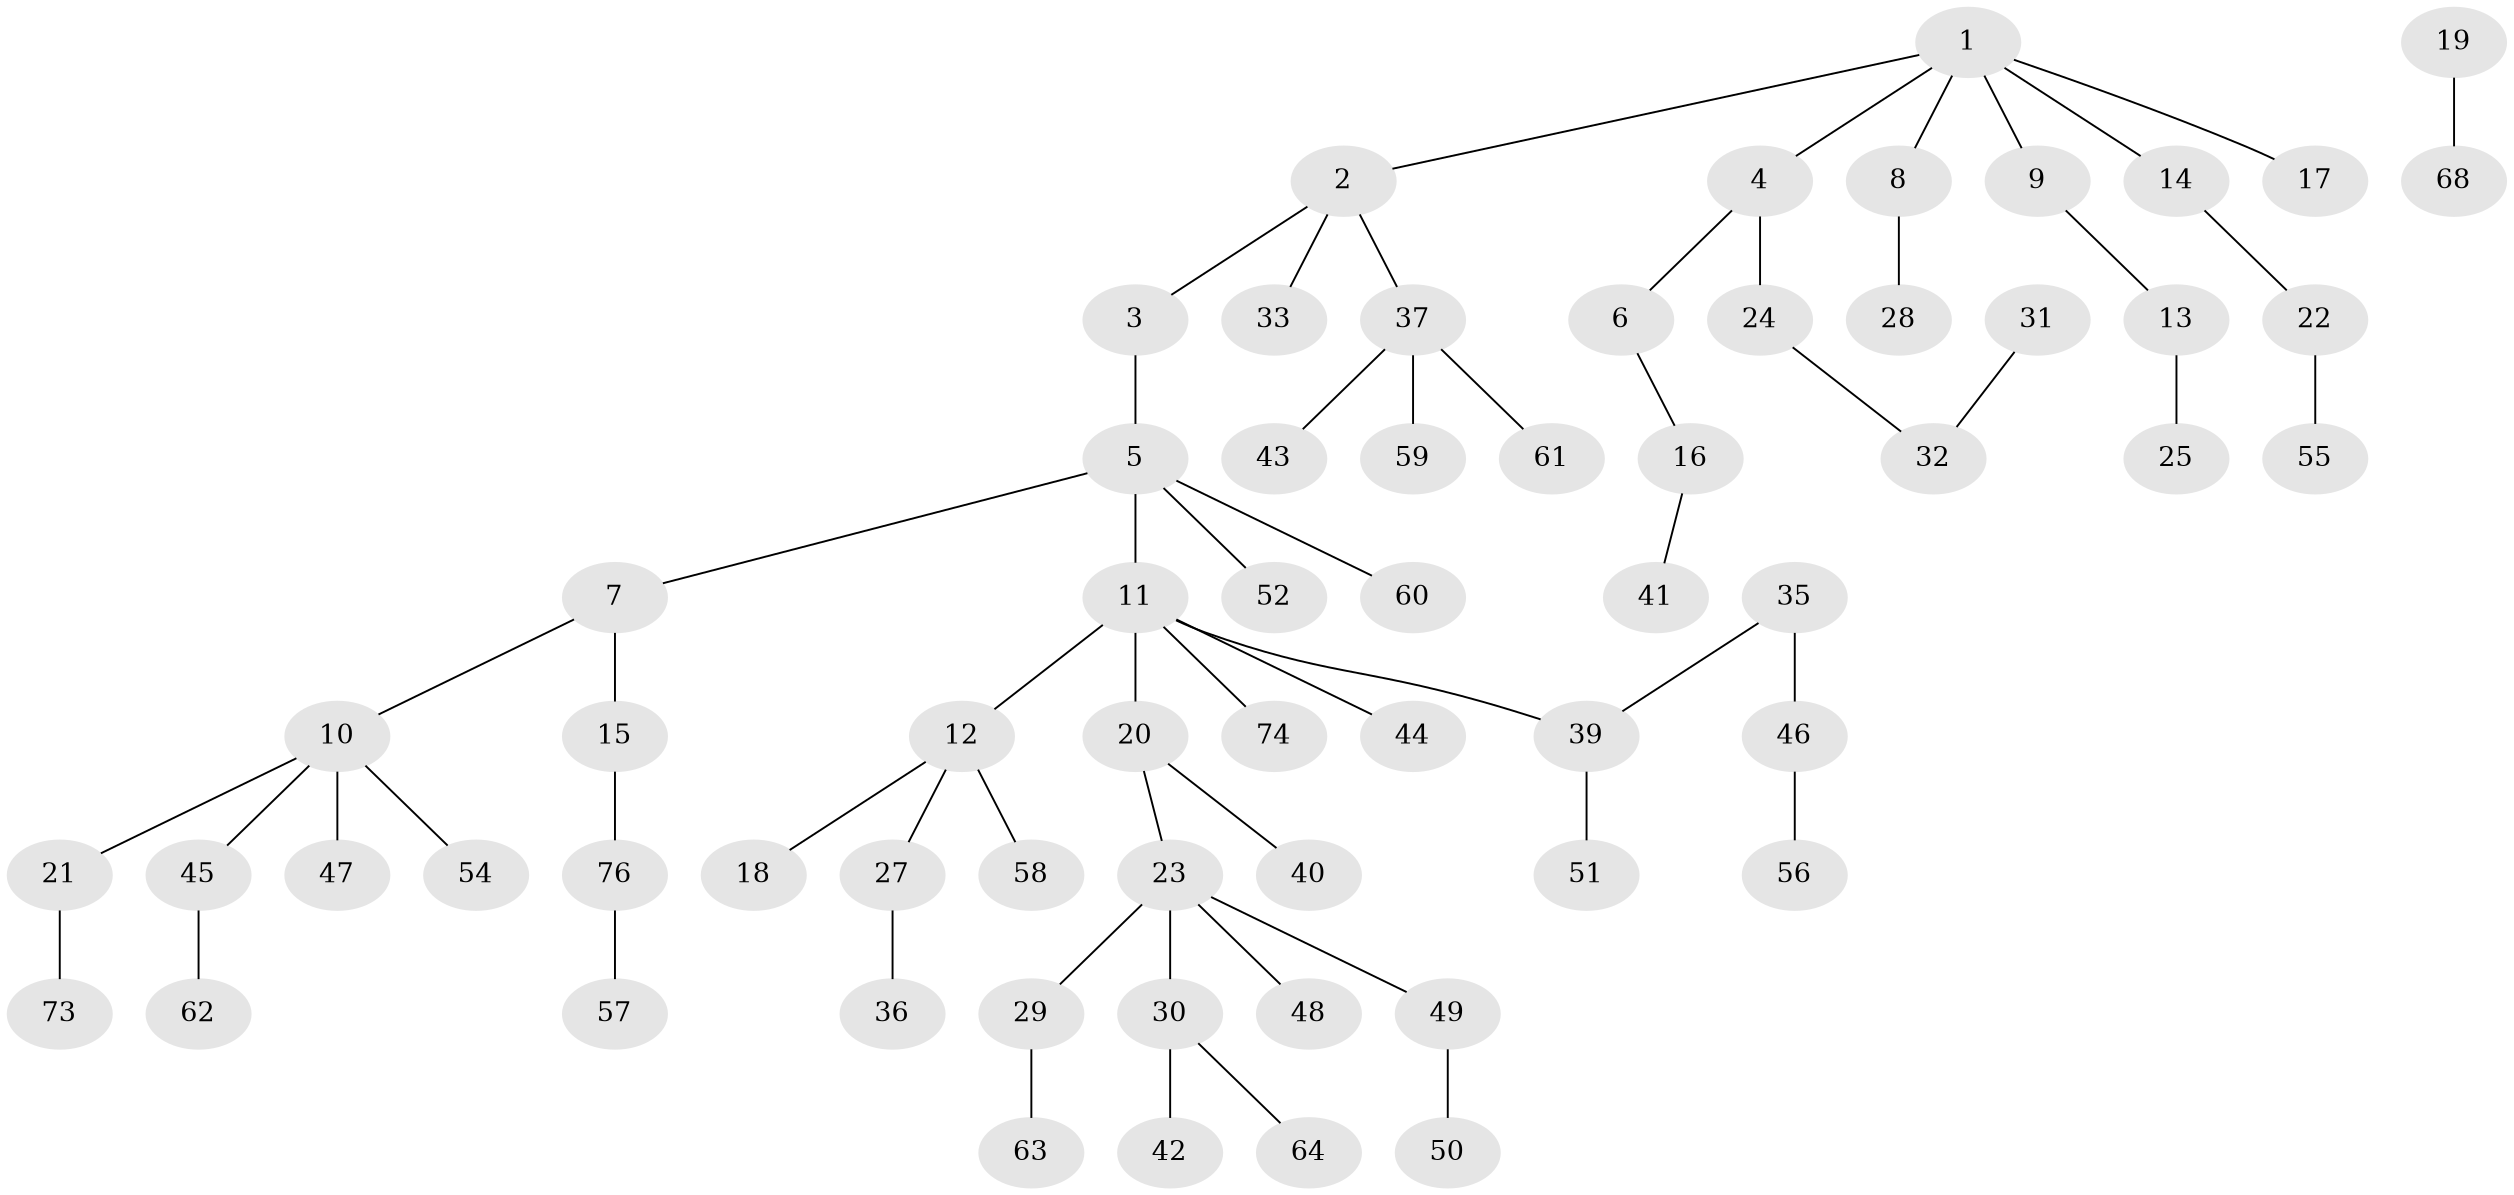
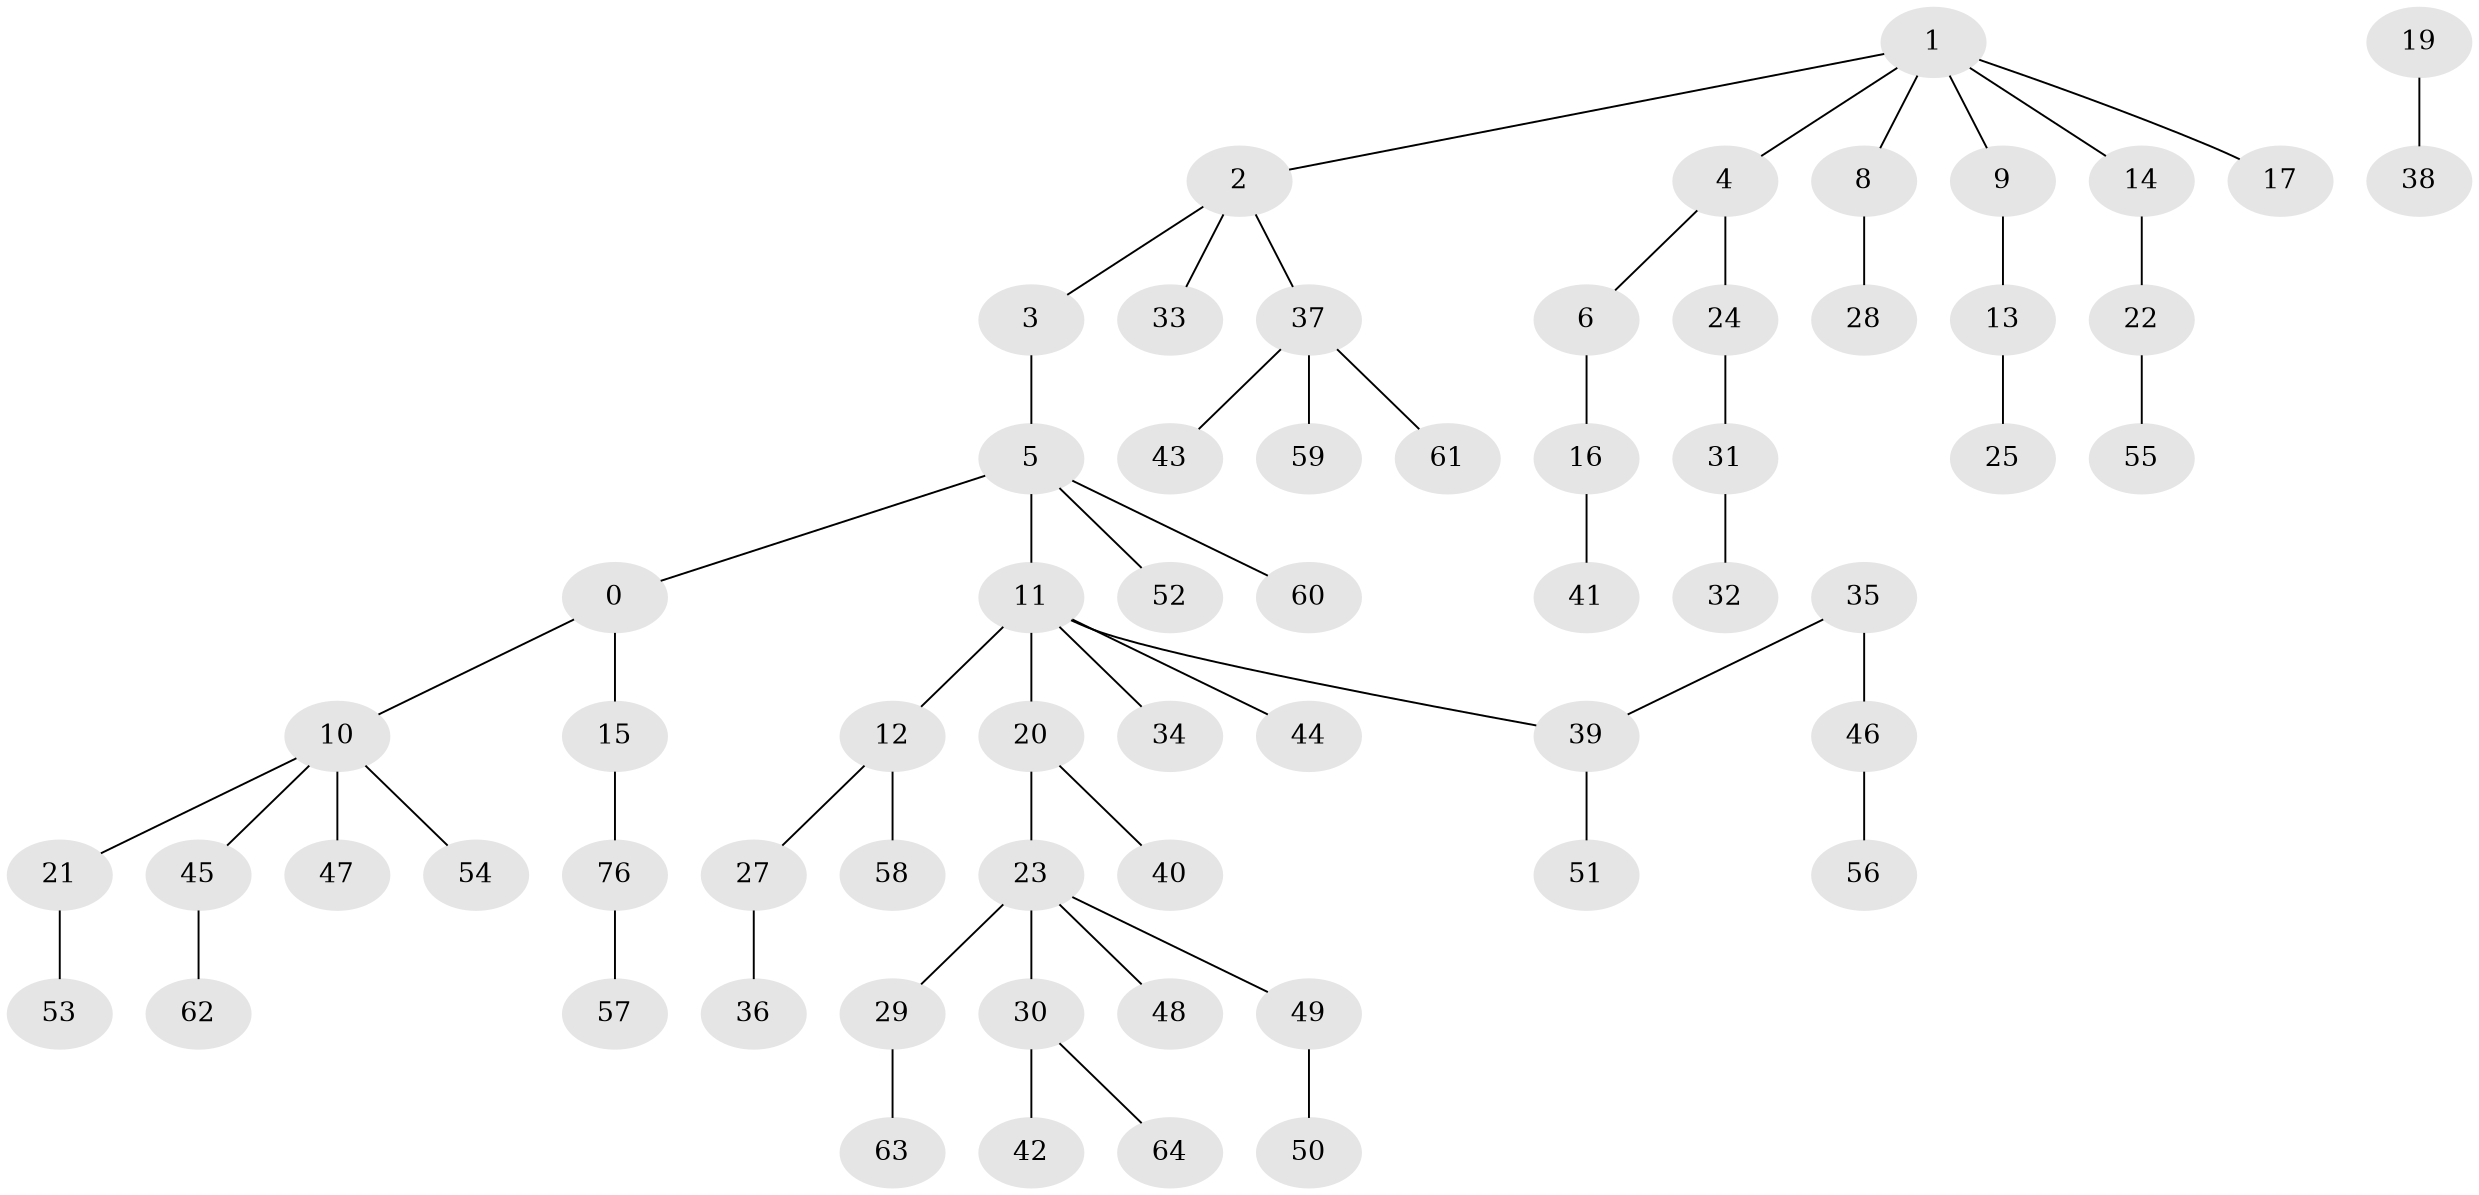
node "68": label "68" -> "38"
edge "24" -- "32": now "24" -- "31"
node "7": label "7" -> "0"
node "74": label "74" -> "34"
node "18": removed
node "73": label "73" -> "53"
